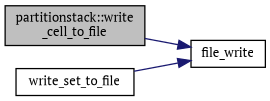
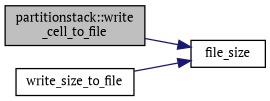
node "file_write": label "file_write" -> "file_size"
node "write_set_to_file": label "write_set_to_file" -> "write_size_to_file"
